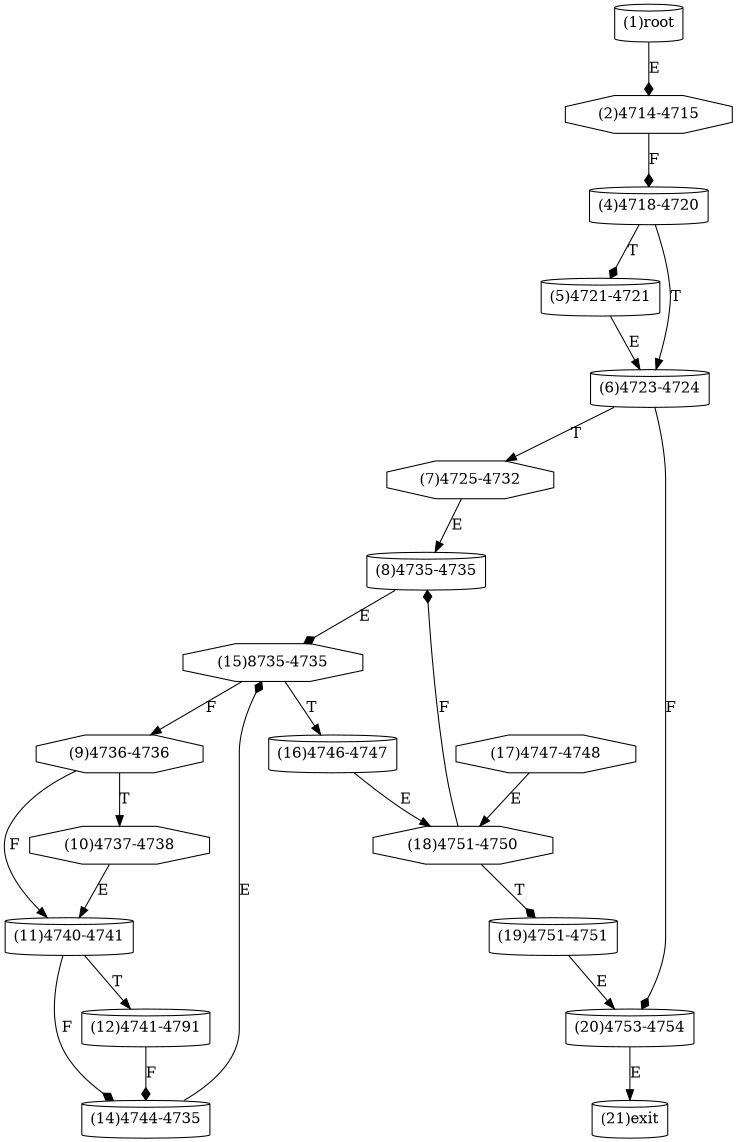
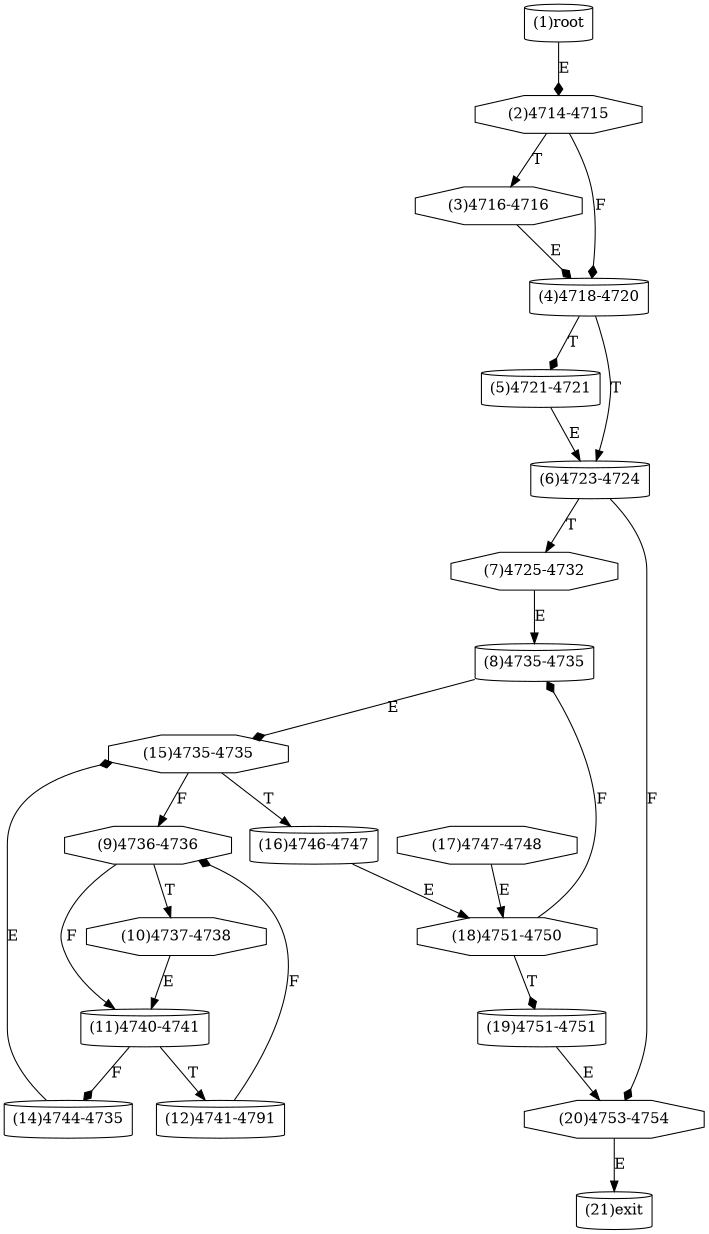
node "(3)4716-4716": added
node "(15)8735-4735": label "(15)8735-4735" -> "(15)4735-4735"
node "(20)4753-4754": shape cylinder -> octagon
edge "(12)4741-4791" -> "(14)4744-4735": now "(12)4741-4791" -> "(9)4736-4736"
